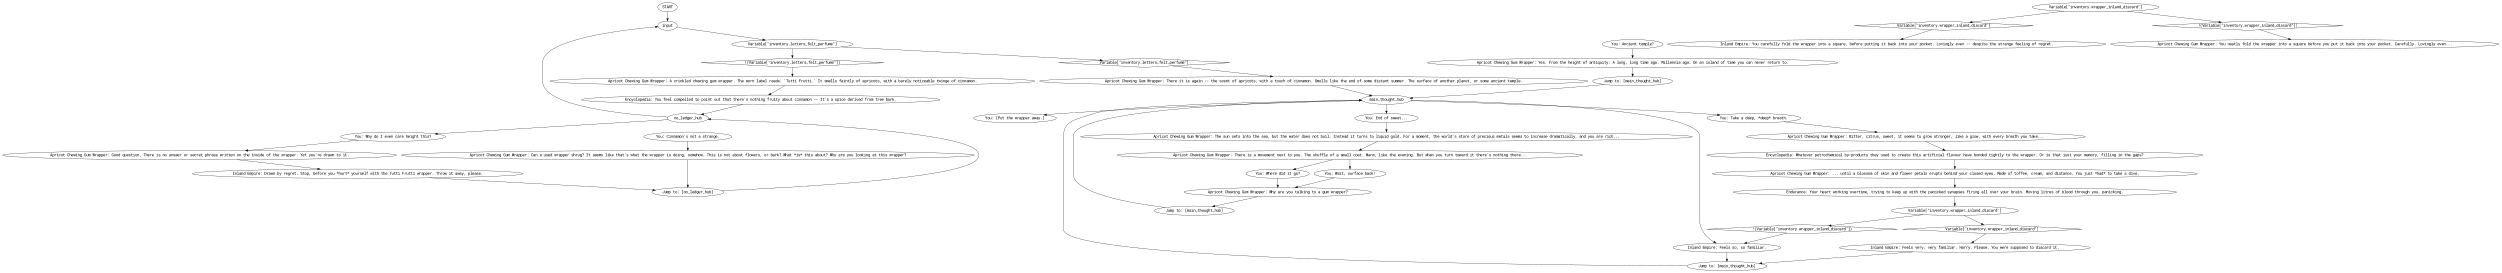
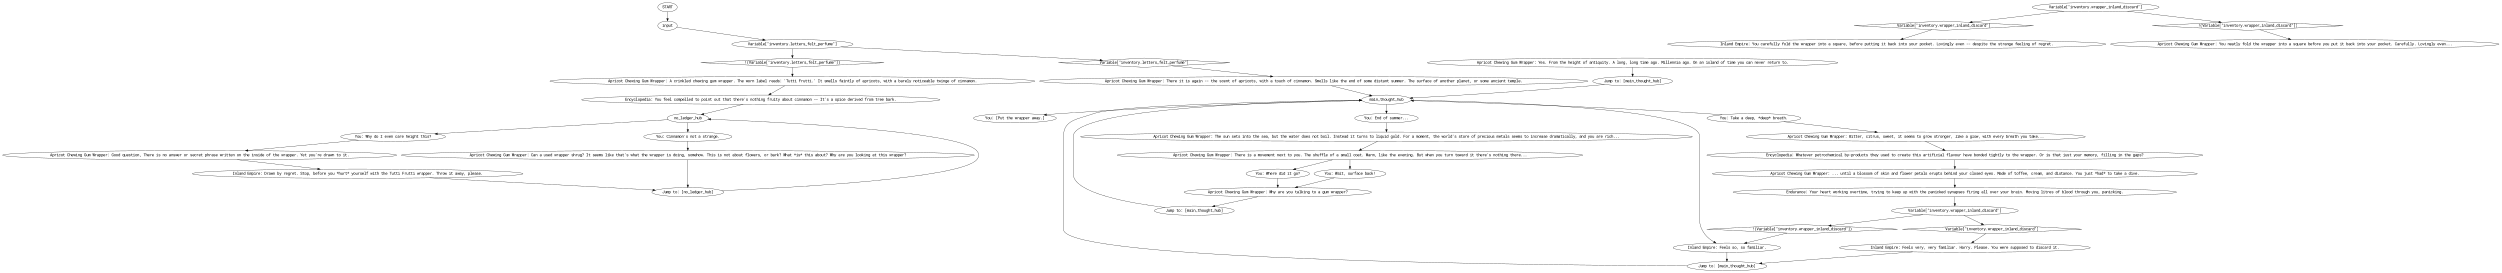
node "You: Ancient temple?": removed
edge "no_ledger_hub" -> "input": now "no_ledger_hub" -> "You: Cinnamon's not a strange."
edge "main_thought_hub" -> "You: Take a deep, *deep* breath.": reversed
node "You: End of sweet...": label "You: End of sweet..." -> "You: End of summer..."
